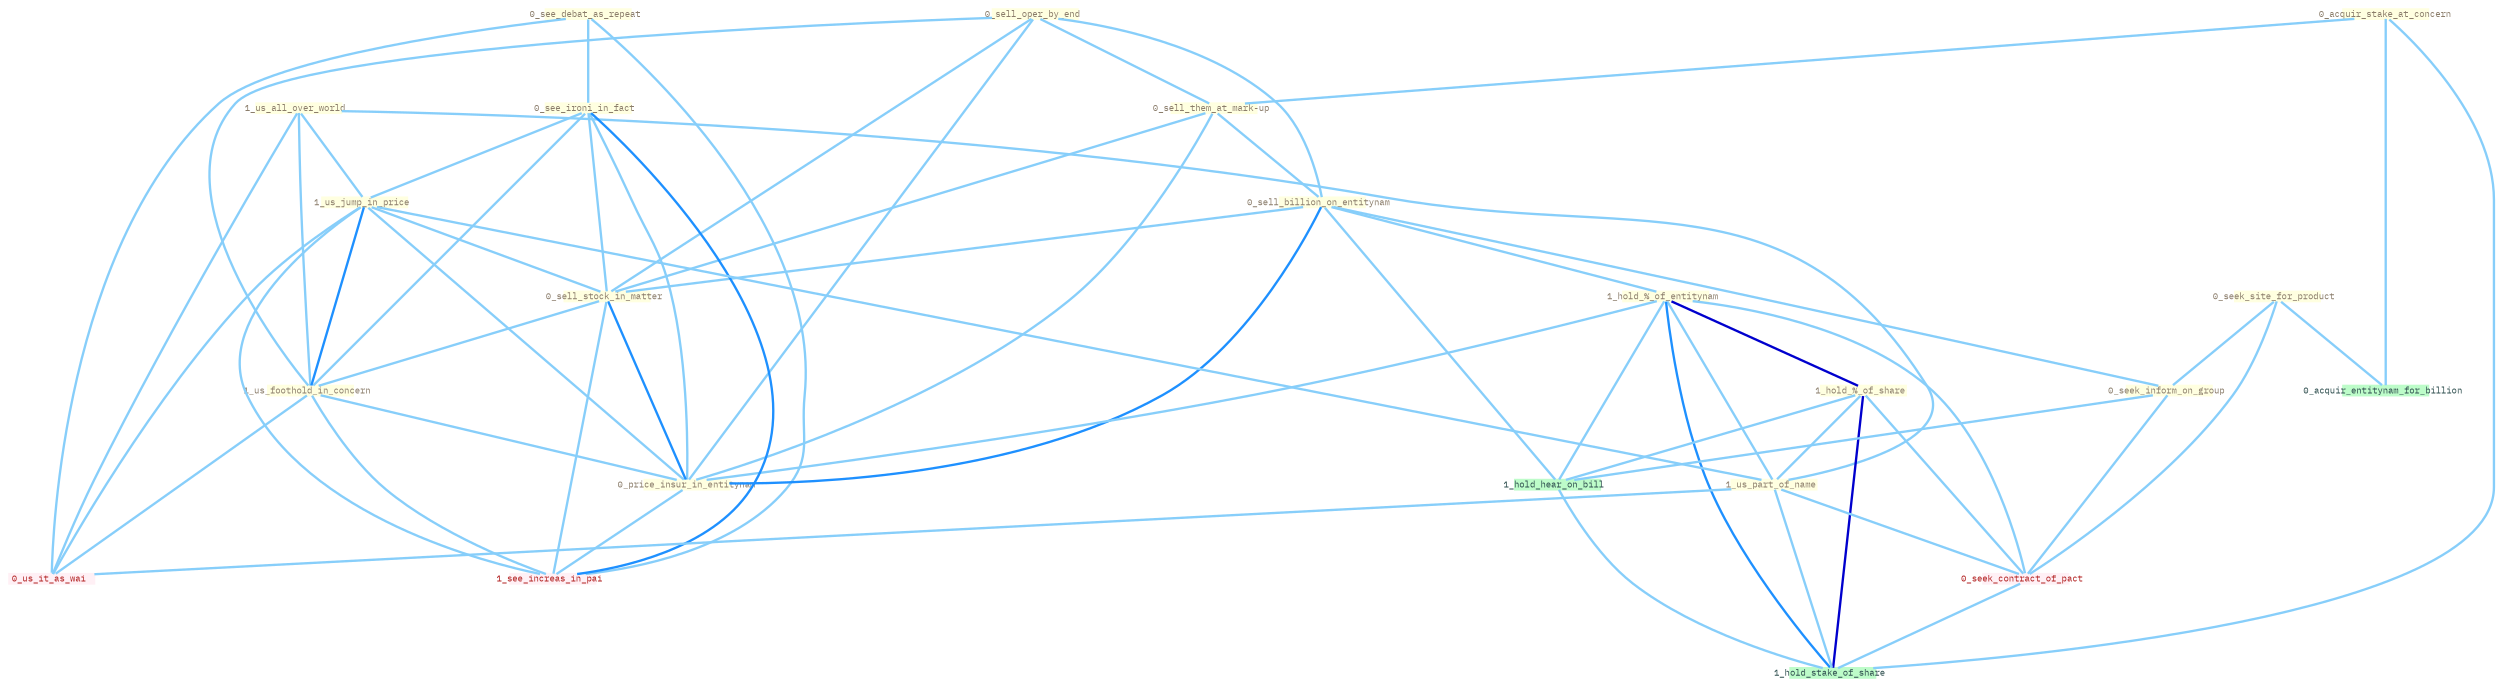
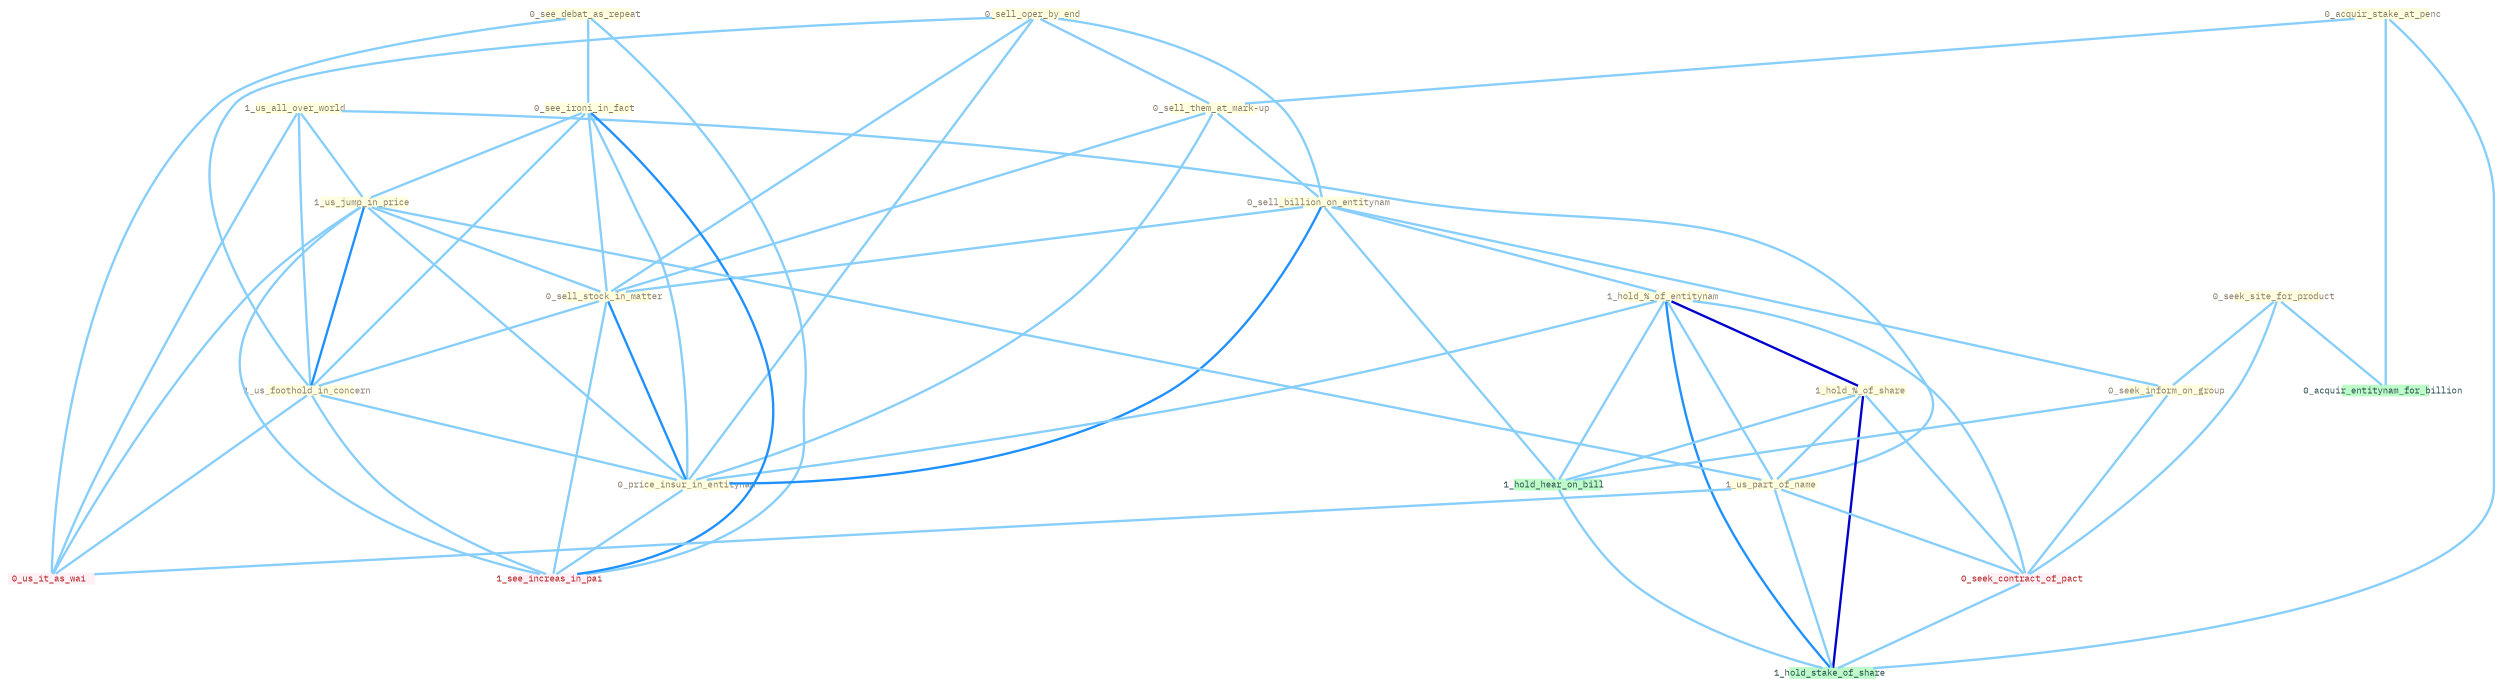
node "0_acquir_stake_at_concern": label "0_acquir_stake_at_concern" -> "0_acquir_stake_at_penc"
